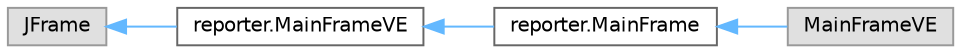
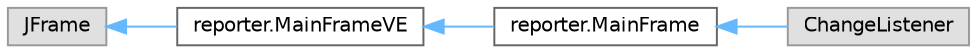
node "MainFrameVE": label "MainFrameVE" -> "ChangeListener"
